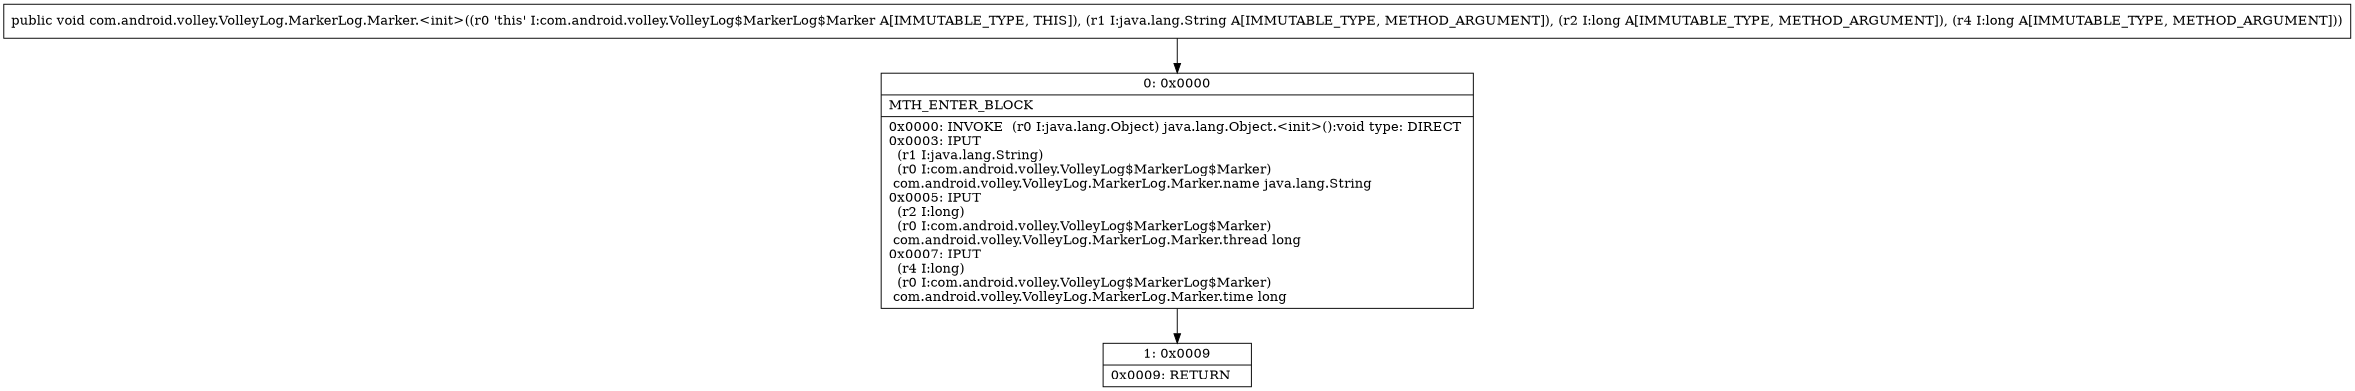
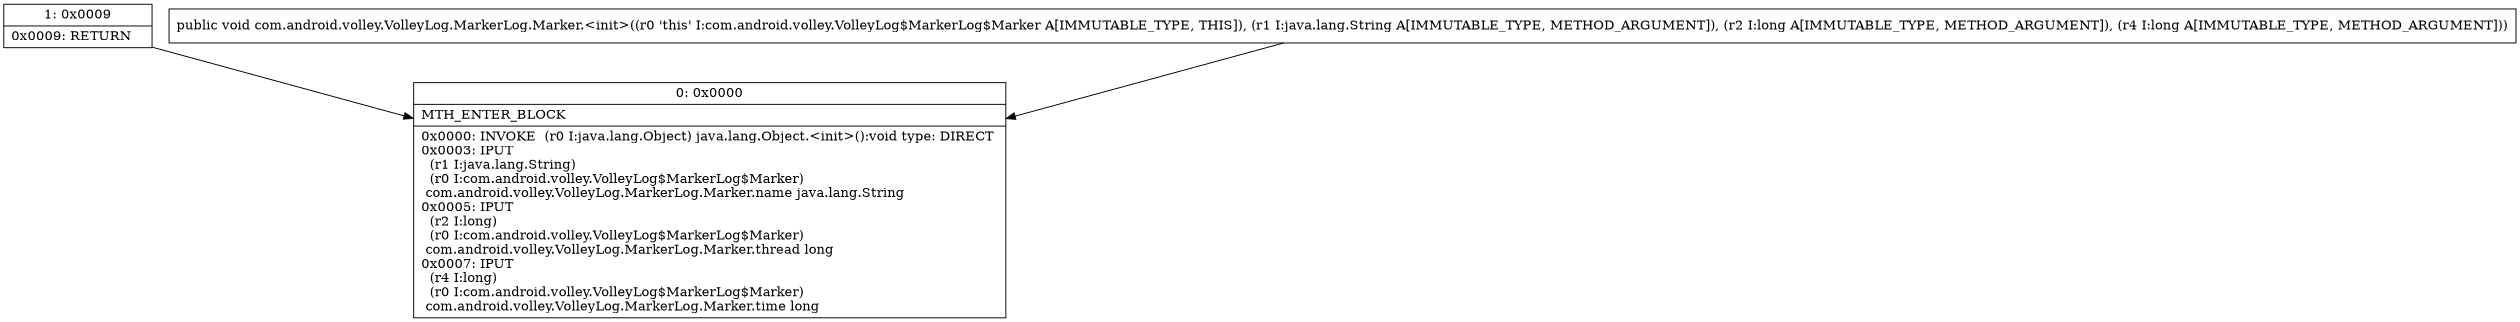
edge "0: 0x0000" -> "1: 0x0009": reversed
